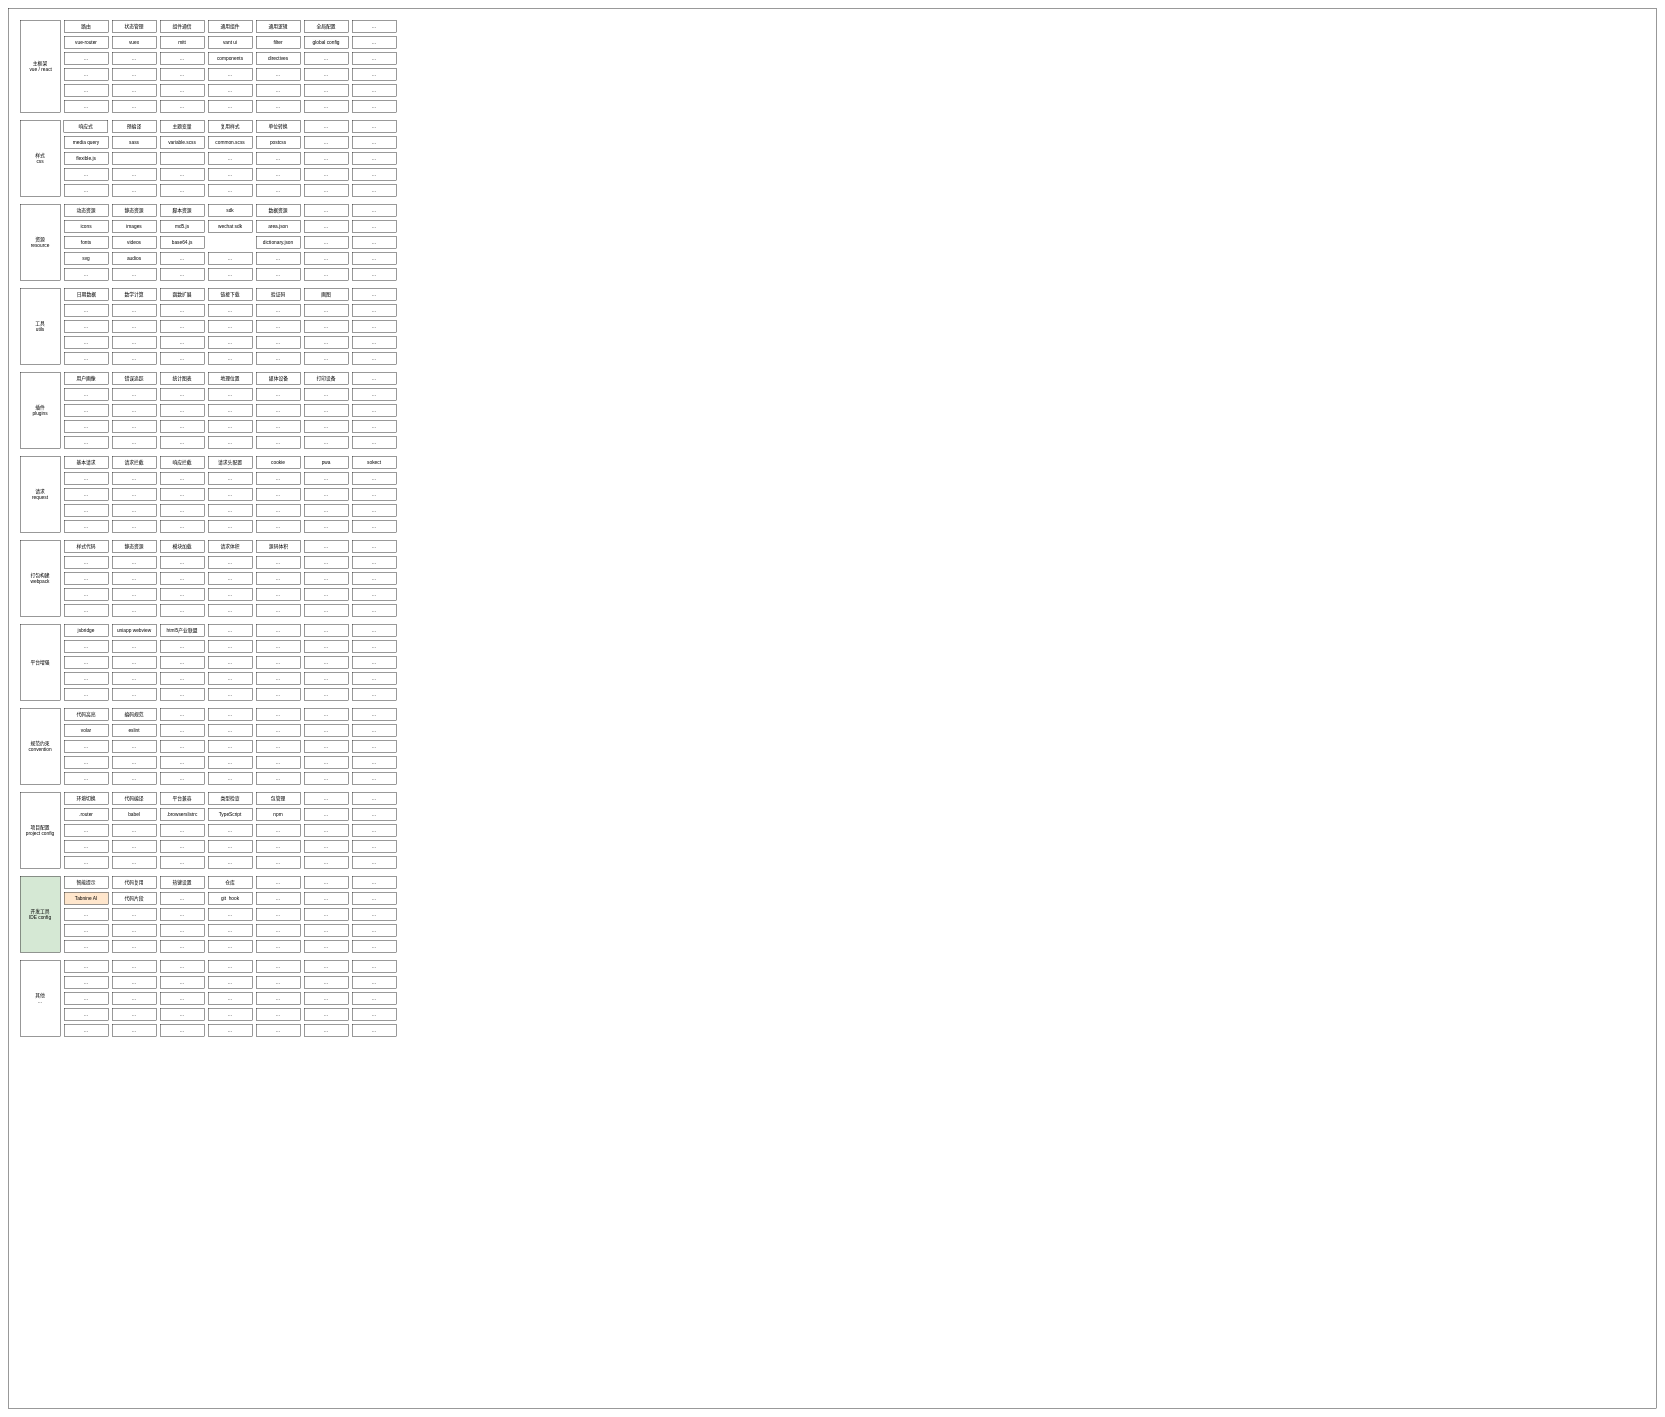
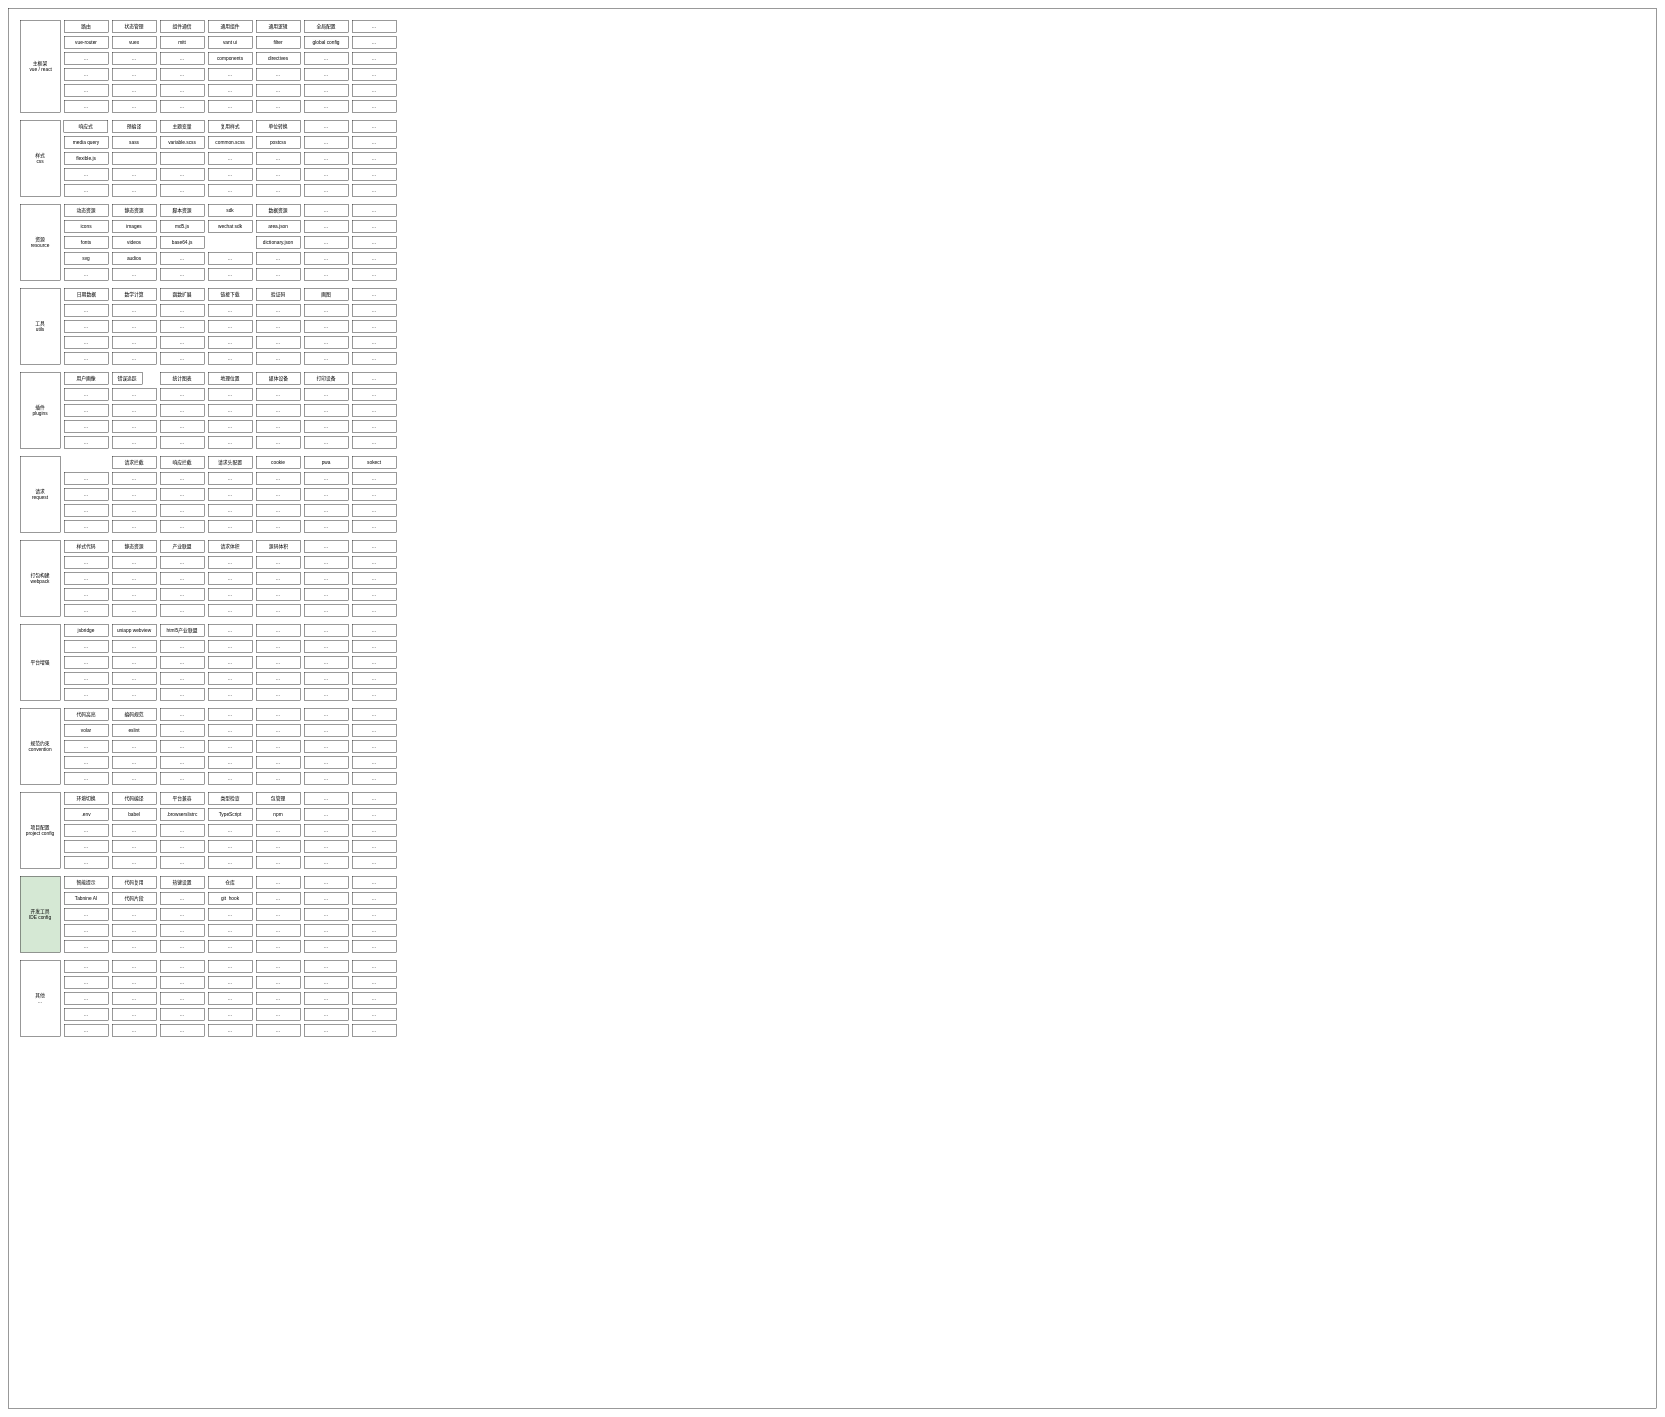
node "错误追踪": size 44x12 -> 30x12
node "基本请求": removed
node "模块加载": label "模块加载" -> "产业联盟"
node ".router": label ".router" -> ".env"
node "Tabnine AI": fillcolor #ffe6cc -> #ffffff
